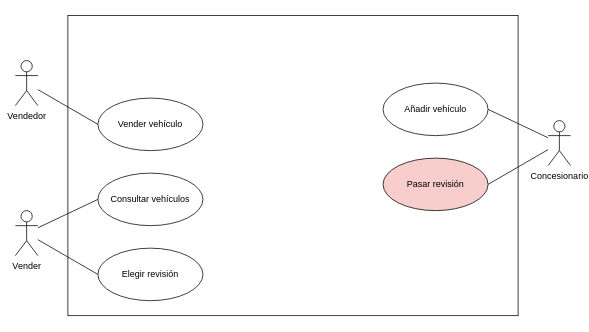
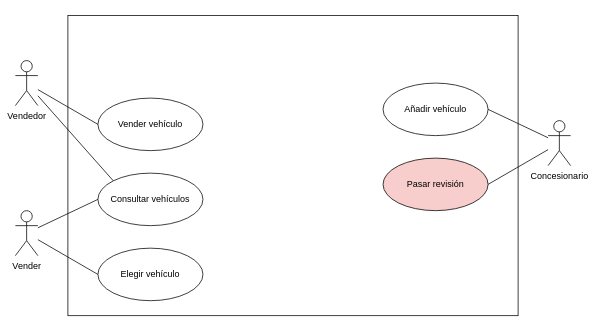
edge "Vendedor" -- "Consultar vehículos": added
node "Elegir revisión": label "Elegir revisión" -> "Elegir vehículo"
